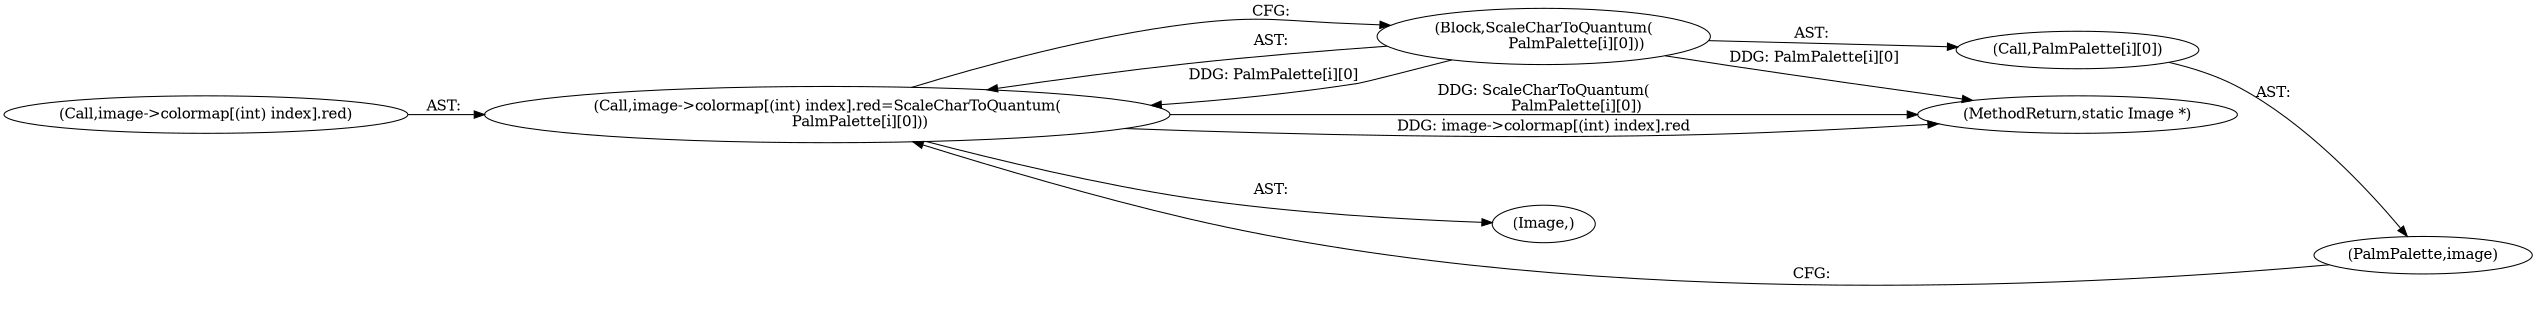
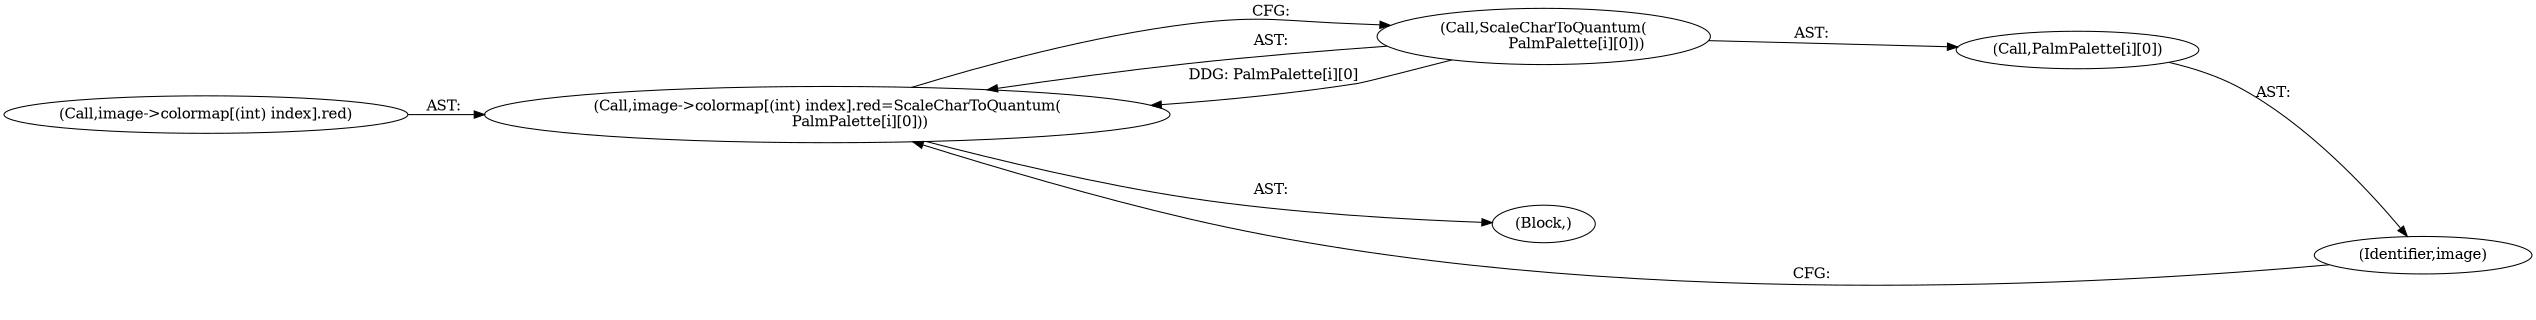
node "(Block,ScaleCharToQuantum( PalmPalette[i][0]))": label "(Block,ScaleCharToQuantum( PalmPalette[i][0]))" -> "(Call,ScaleCharToQuantum( PalmPalette[i][0]))"
node "(MethodReturn,static Image *)": removed
node "(Image,)": label "(Image,)" -> "(Block,)"
node "(PalmPalette,image)": label "(PalmPalette,image)" -> "(Identifier,image)"
